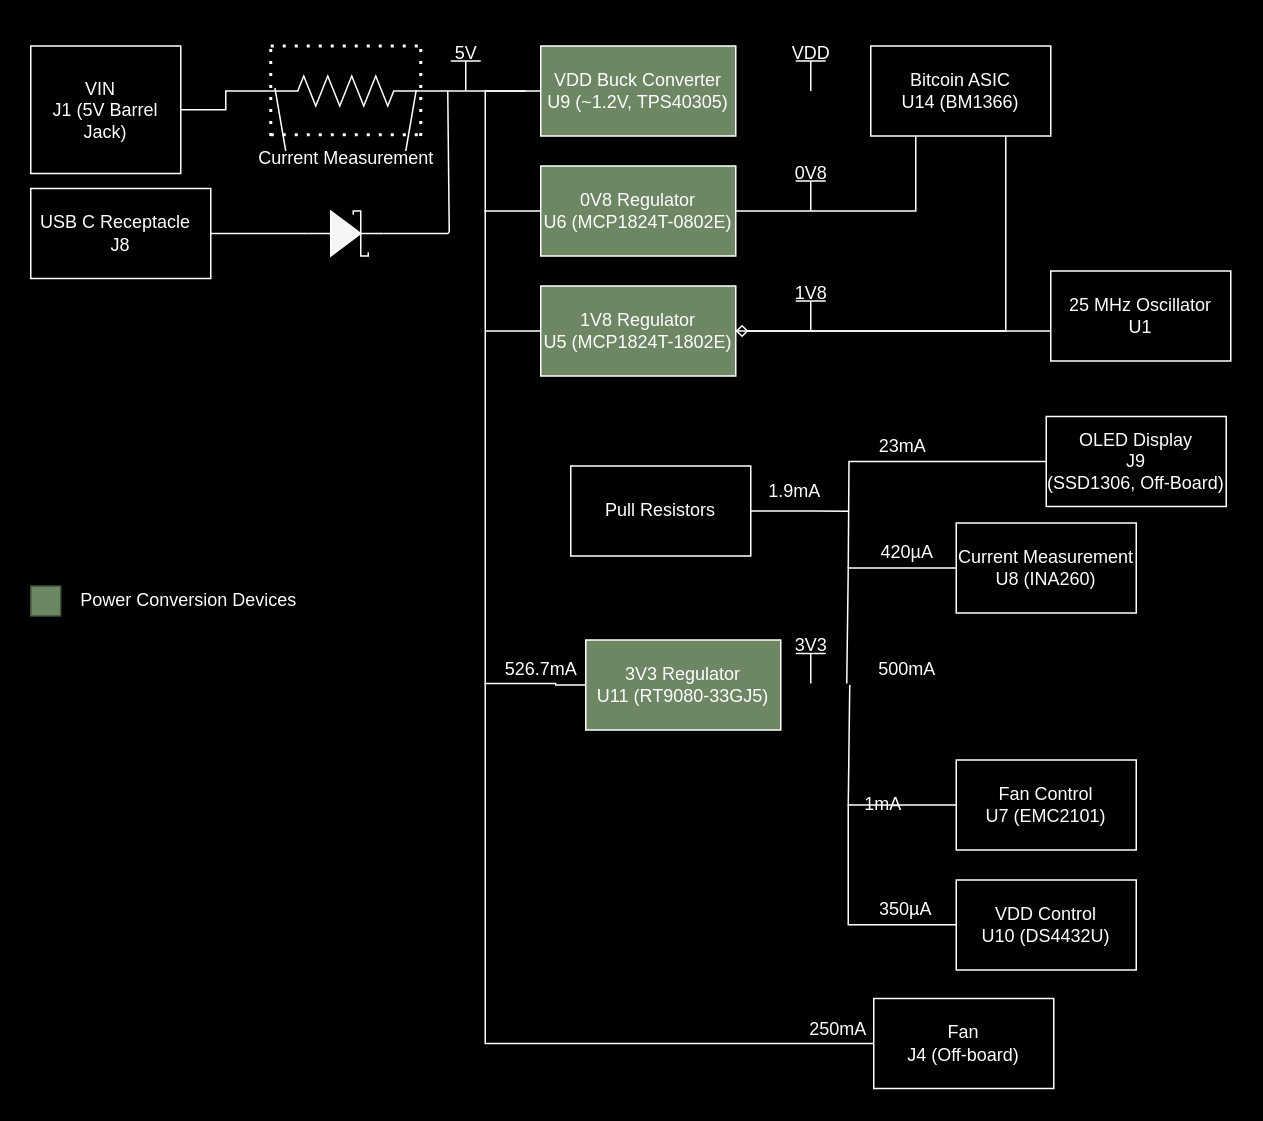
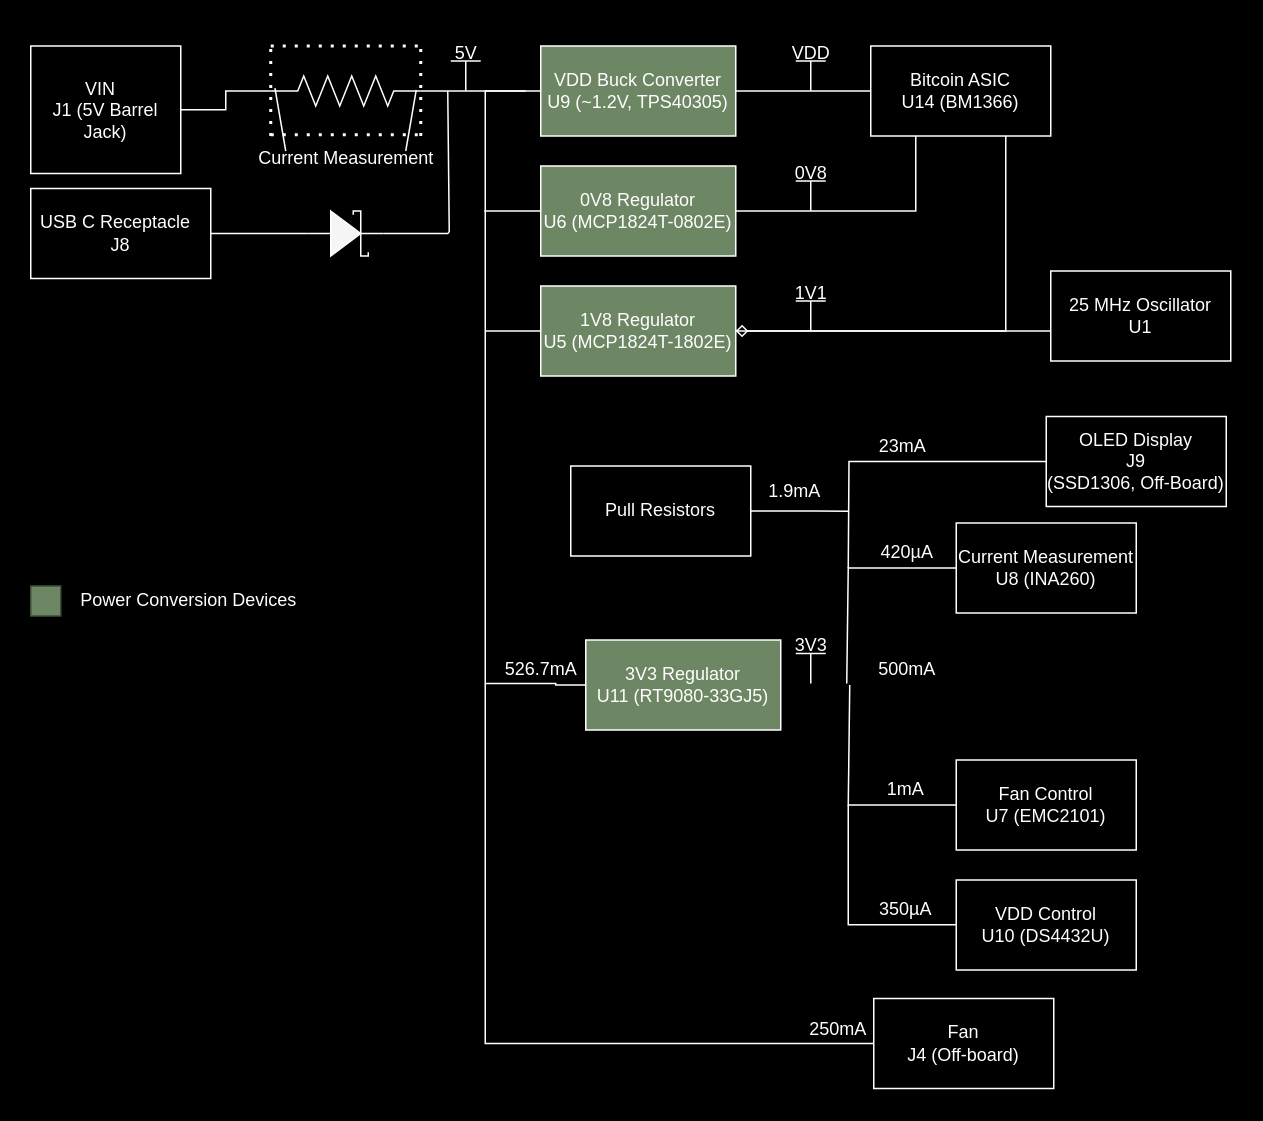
edge "VDD Buck Converter U9 (~1.2V, TPS40305)" -- "Bitcoin ASIC U14 (BM1366)": added
node "1V8": label "1V8" -> "1V1"
node "1mA": moved (882, 805) -> (905, 790)
